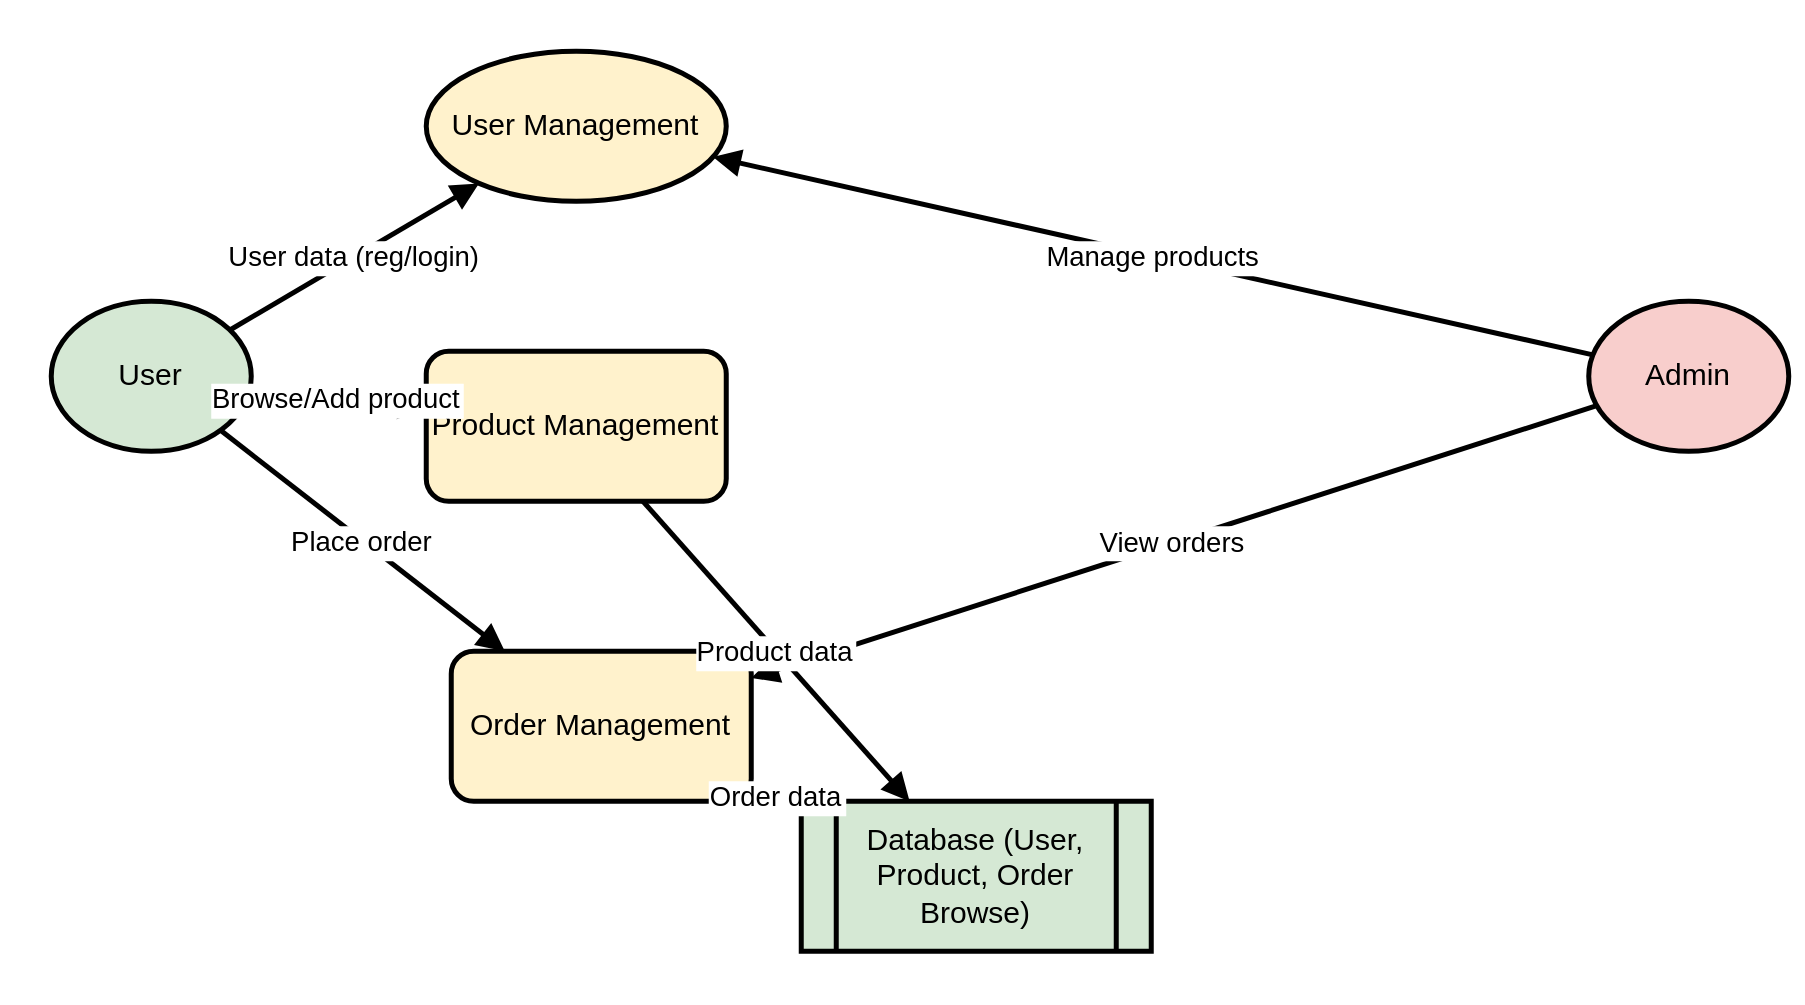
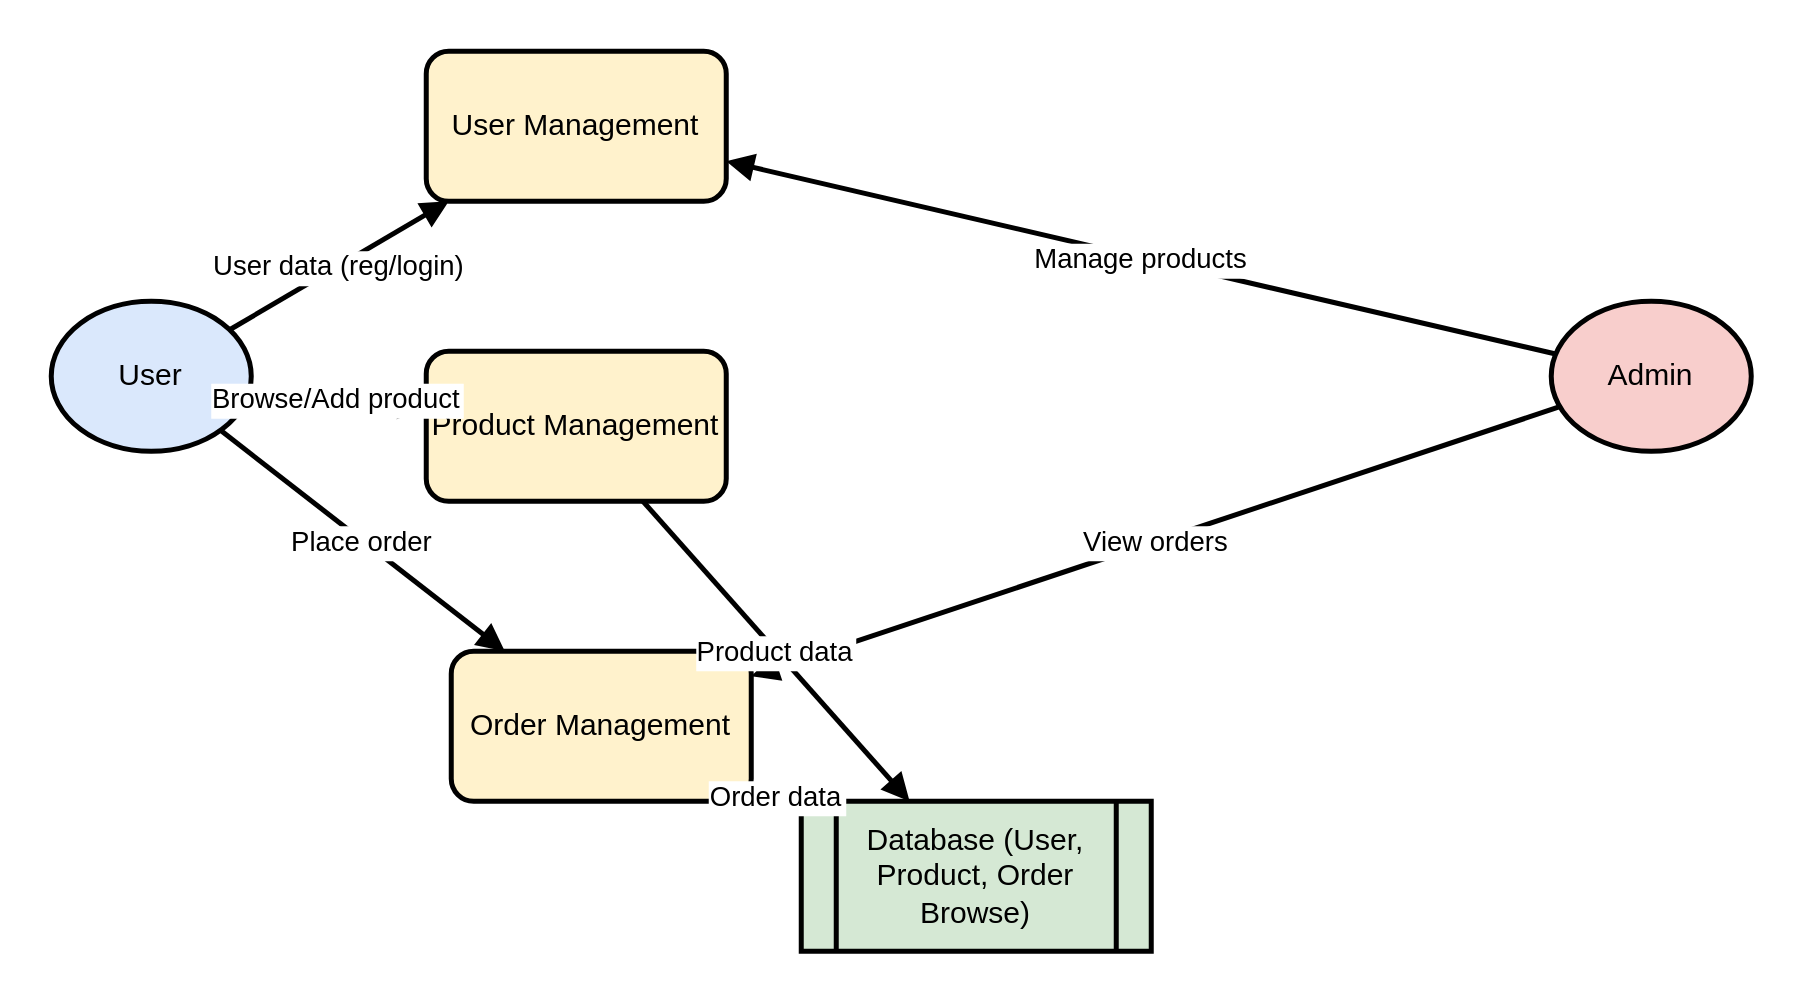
node "User Management": shape ellipse -> rounded rectangle
node "User": fillcolor #d5e8d4 -> #dae8fc
node "Admin": moved (1689, 376) -> (1651, 376)
